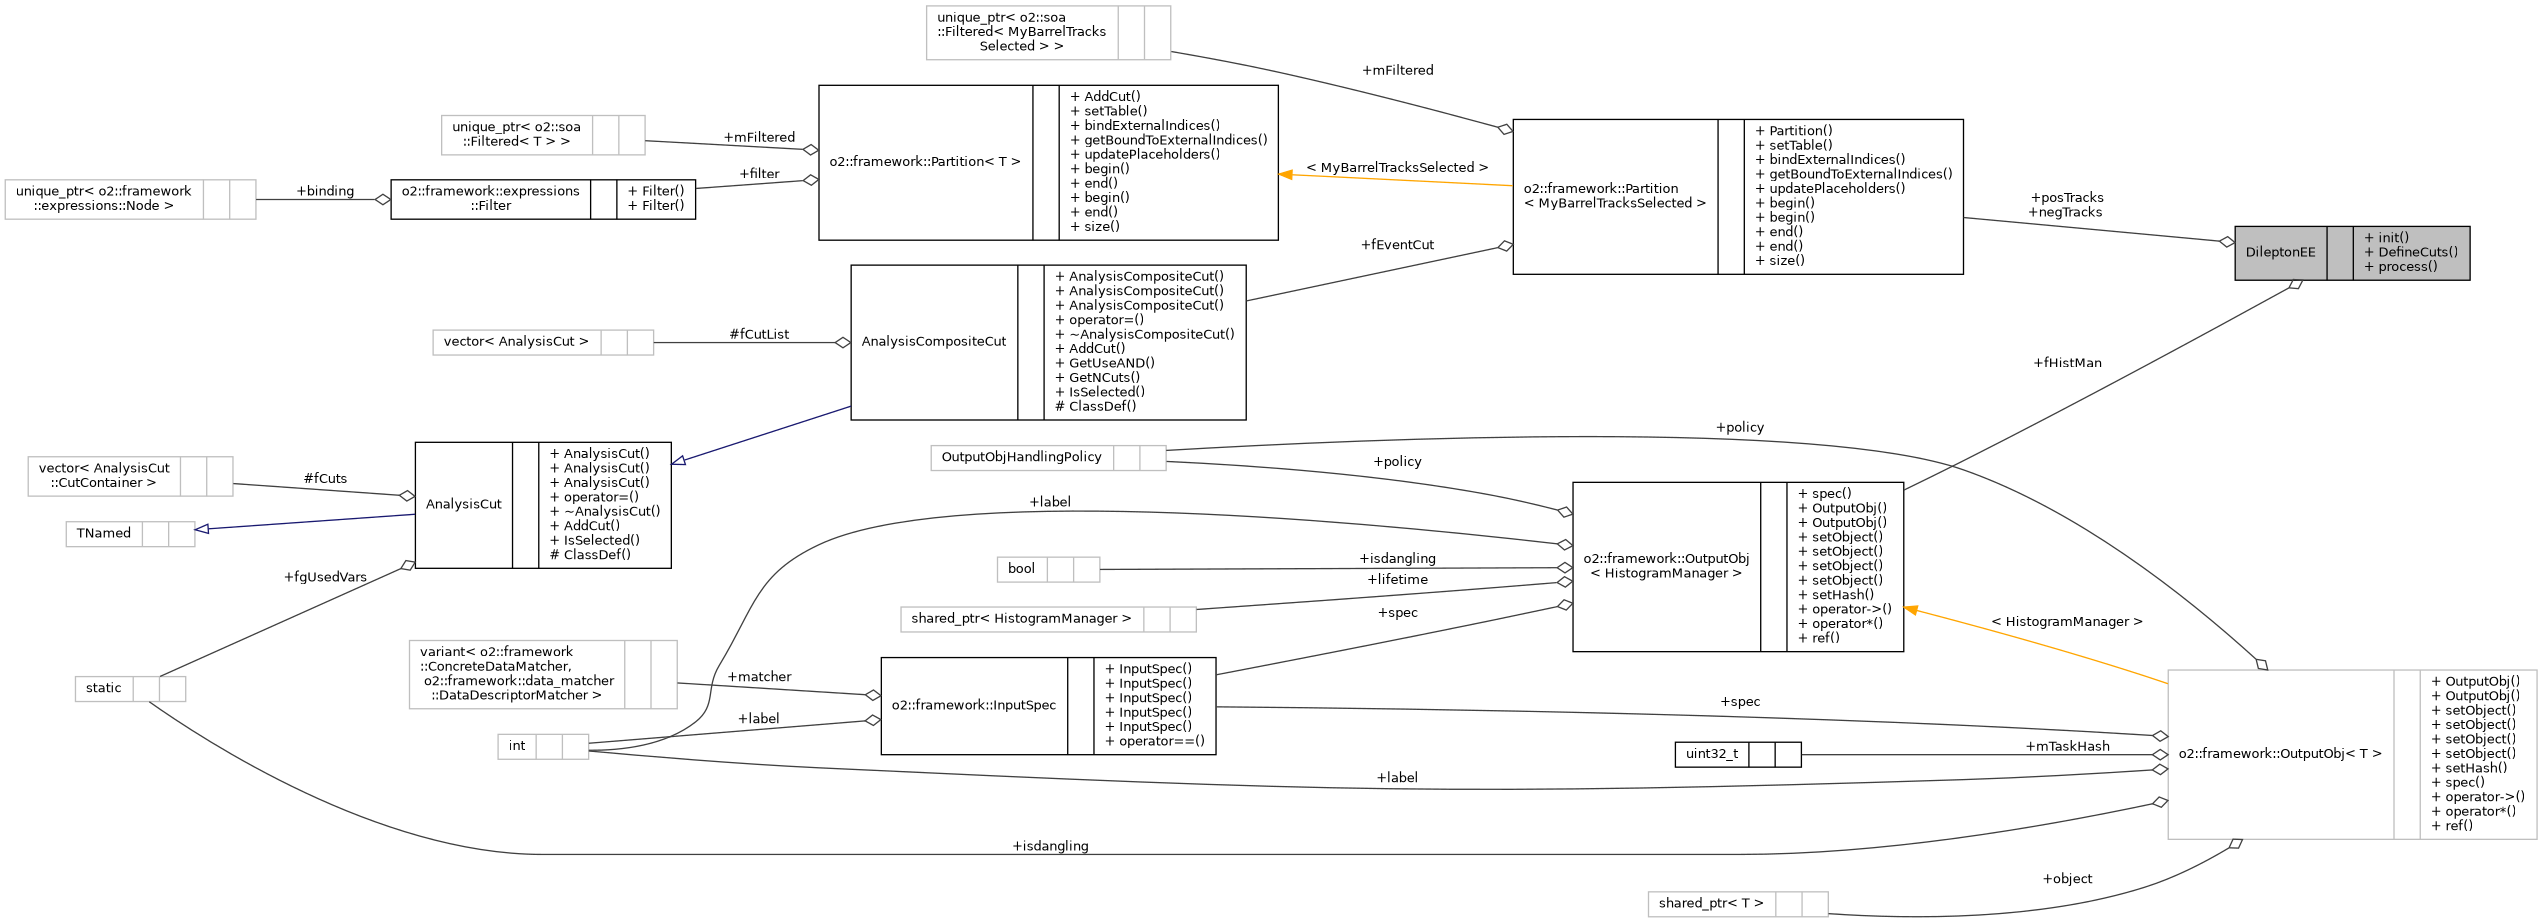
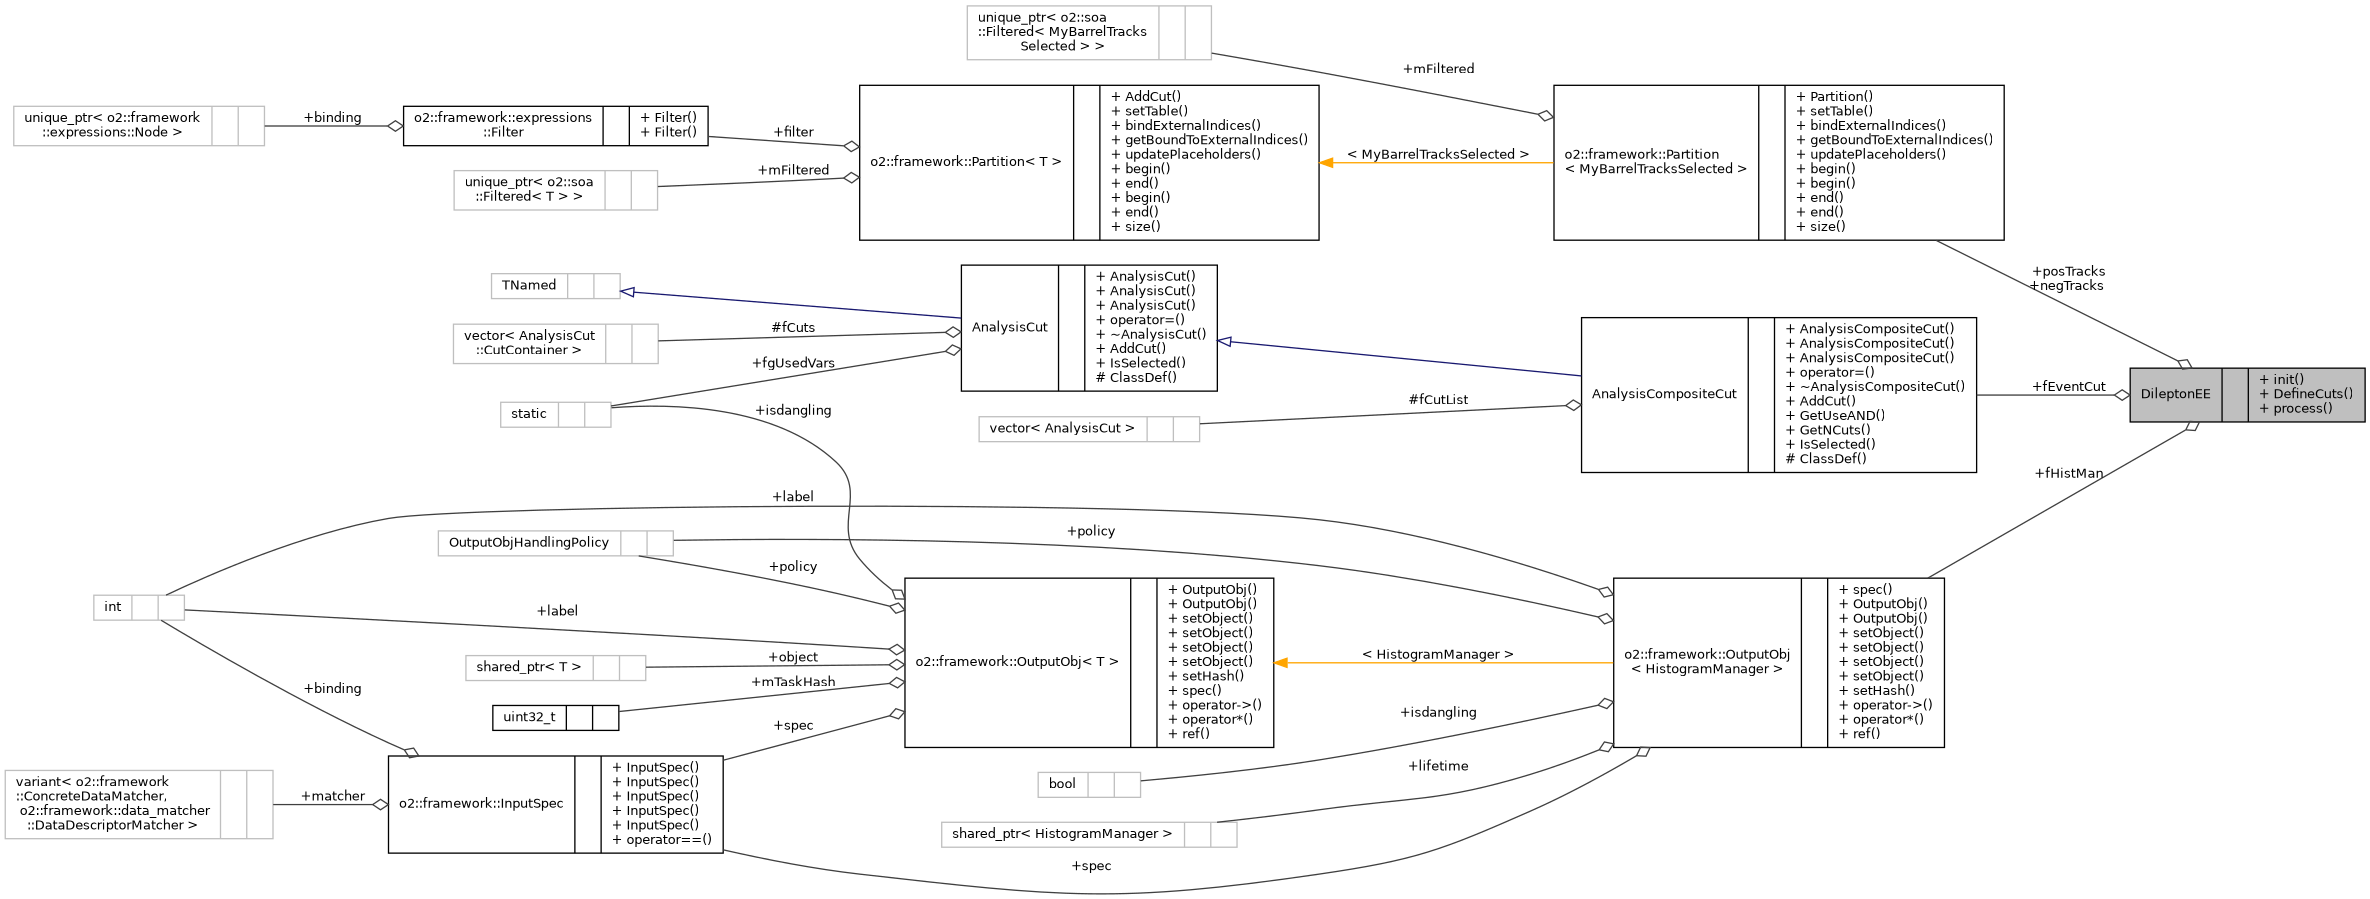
edge "AnalysisCompositeCut" -> "o2::framework::Partition": now "AnalysisCompositeCut" -> "DileptonEE"
edge "o2::framework::OutputObj< T >" -> "o2::framework::OutputObj": reversed
edge "int" -> "o2::framework::InputSpec": label " +label" -> " +binding"
node "o2::framework::OutputObj< T >": color grey75 -> black
